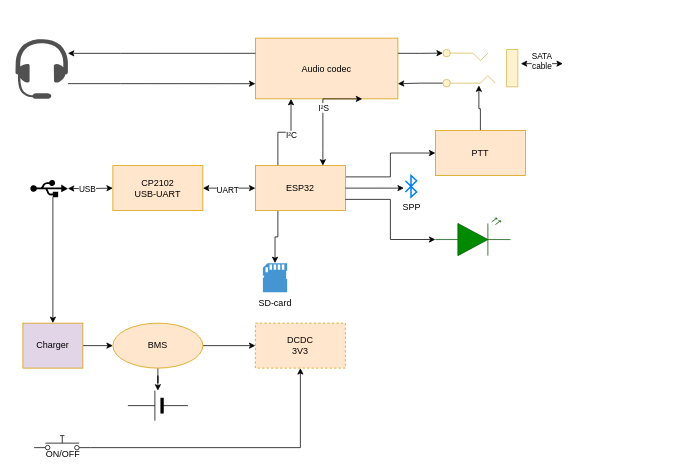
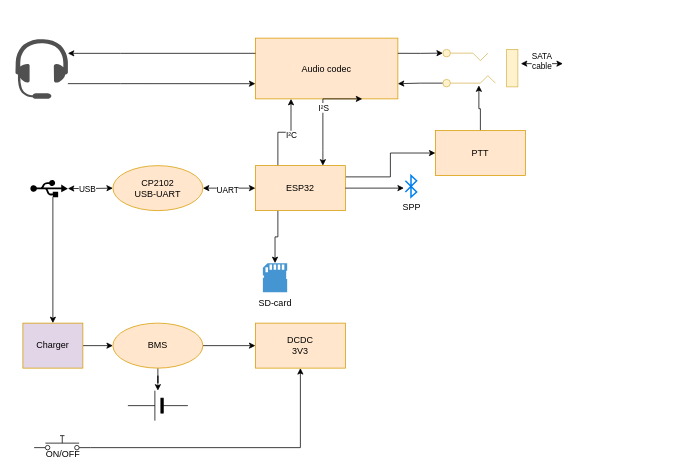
node "CP2102 USB-UART": shape rectangle -> ellipse
edge "ESP32" -> "Power": removed
node "Power": removed
node "DCDC 3V3": style dashed -> solid
